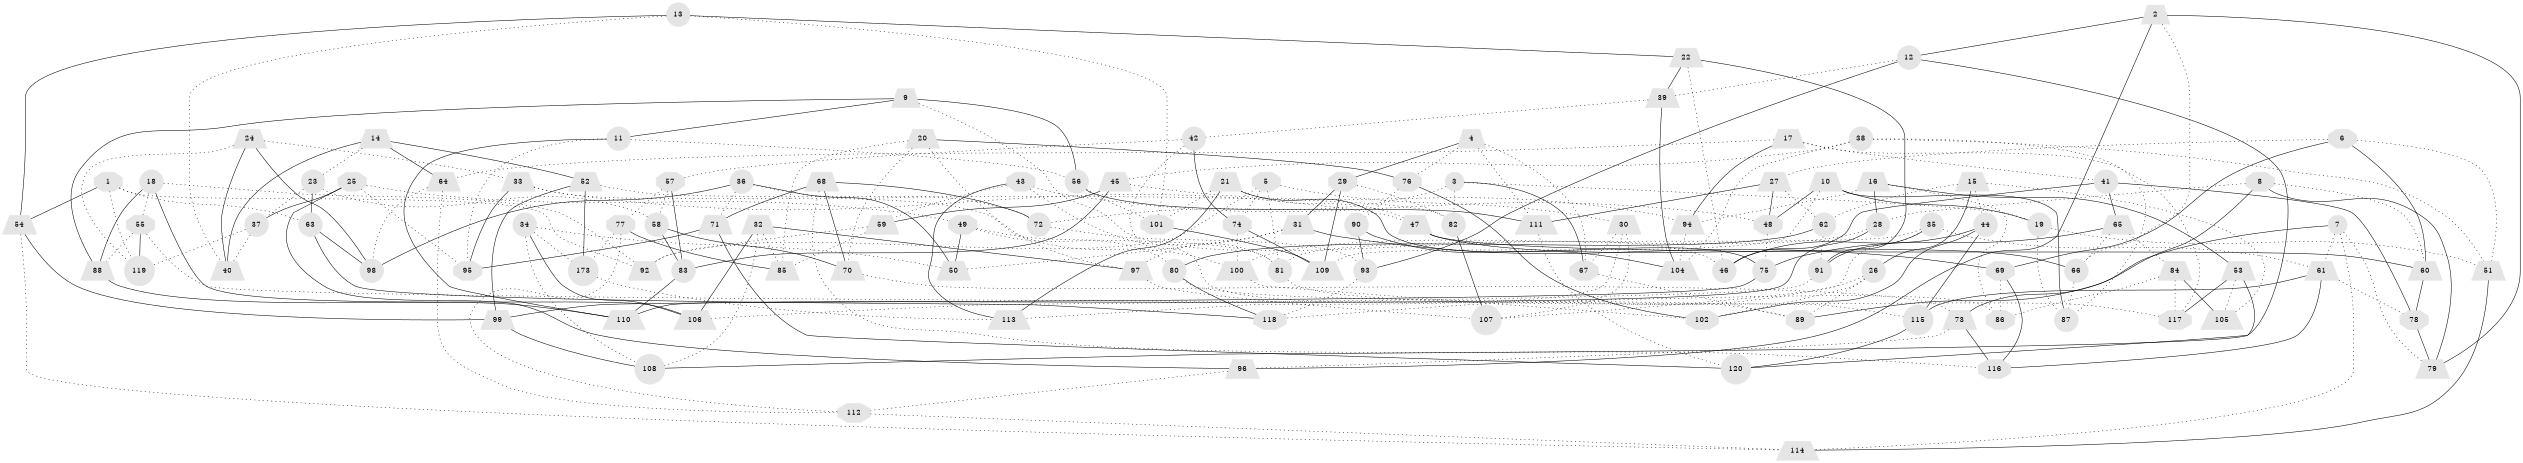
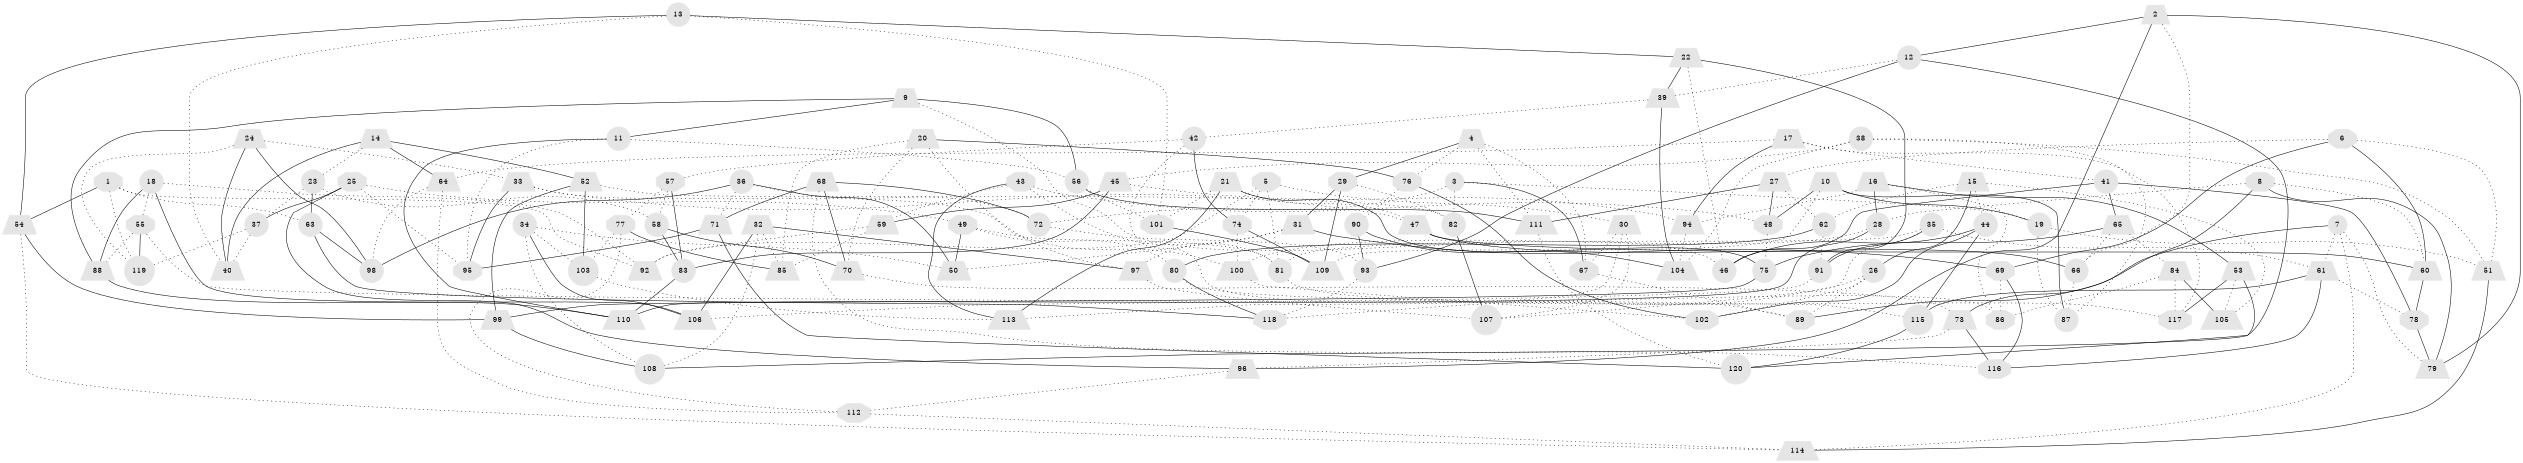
node "173": label "173" -> "103"
